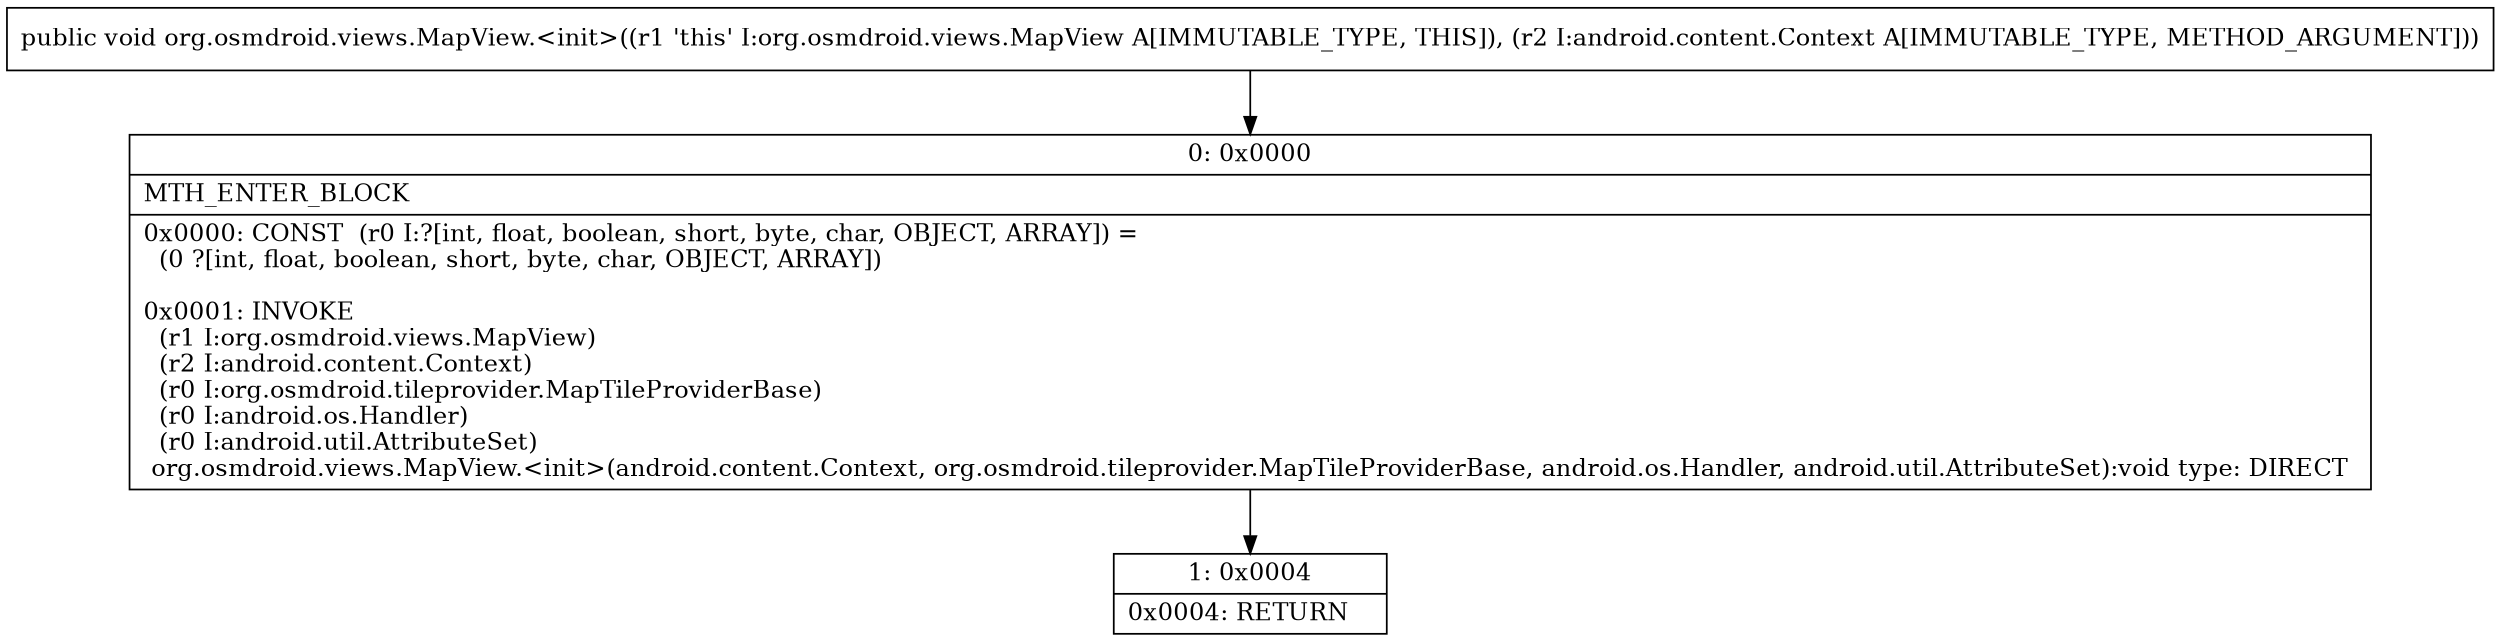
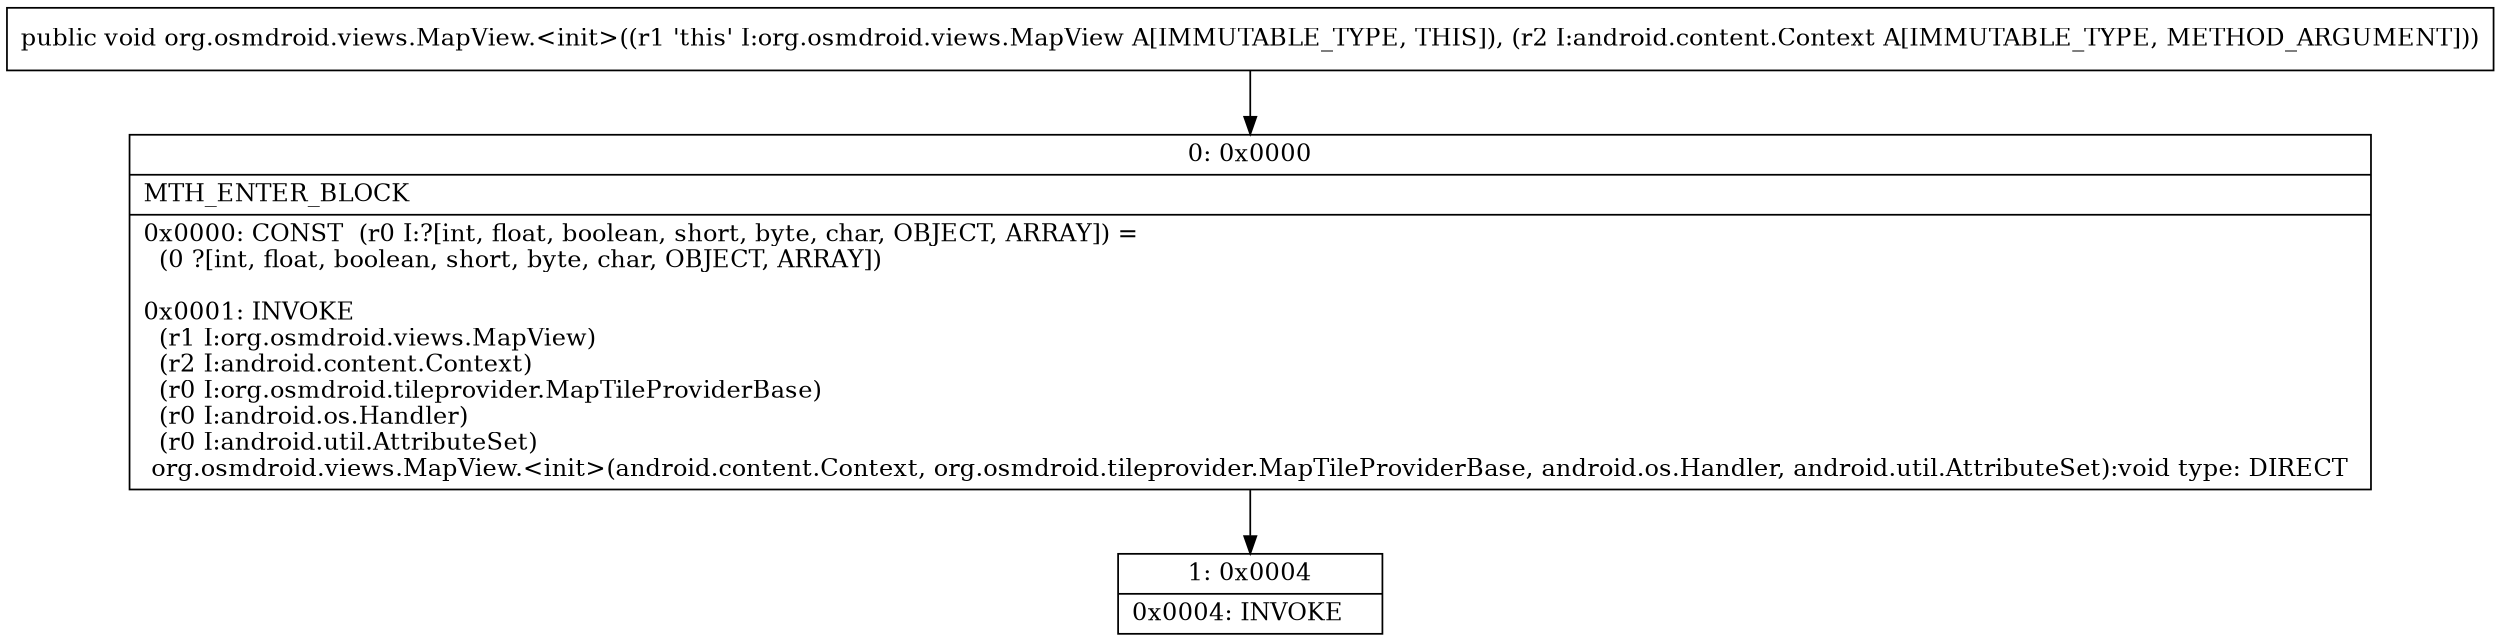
node "1: 0x0004": text "0x0004: RETURN" -> "0x0004: INVOKE"
